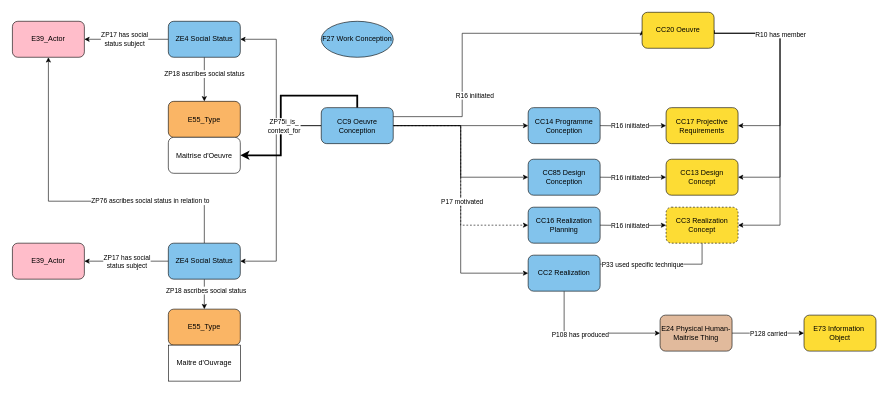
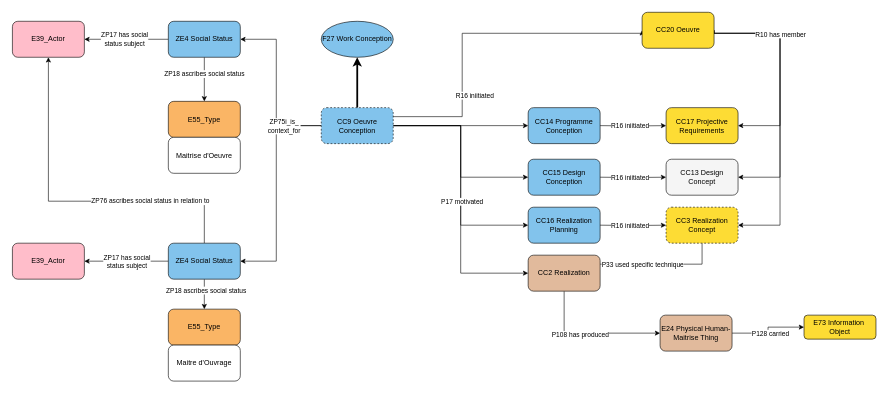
edge "CC9 Oeuvre Conception" -> "Maitrise d'Oeuvre": now "CC9 Oeuvre Conception" -> "F27 Work Conception"
node "CC9 Oeuvre Conception": style solid -> dashed
node "CC85 Design Conception": label "CC85 Design Conception" -> "CC15 Design Conception"
node "CC13 Design Concept": fillcolor #fddc34 -> #f5f5f5
edge "CC9 Oeuvre Conception" -> "CC16 Realization Planning": style dashed -> solid
node "CC2 Realization": fillcolor #82c3ec -> #e1ba9c
node "E73 Information Object": size 72x36 -> 72x24
node "Maitre d'Ouvrage": shape rectangle -> rounded rectangle
